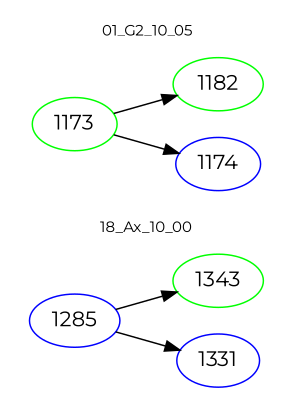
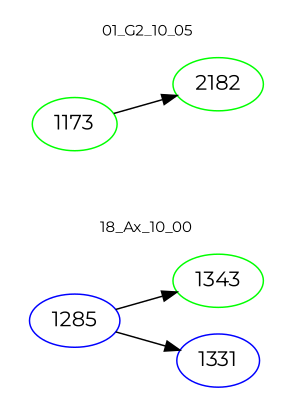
node "1182": label "1182" -> "2182"
node "1174": removed
